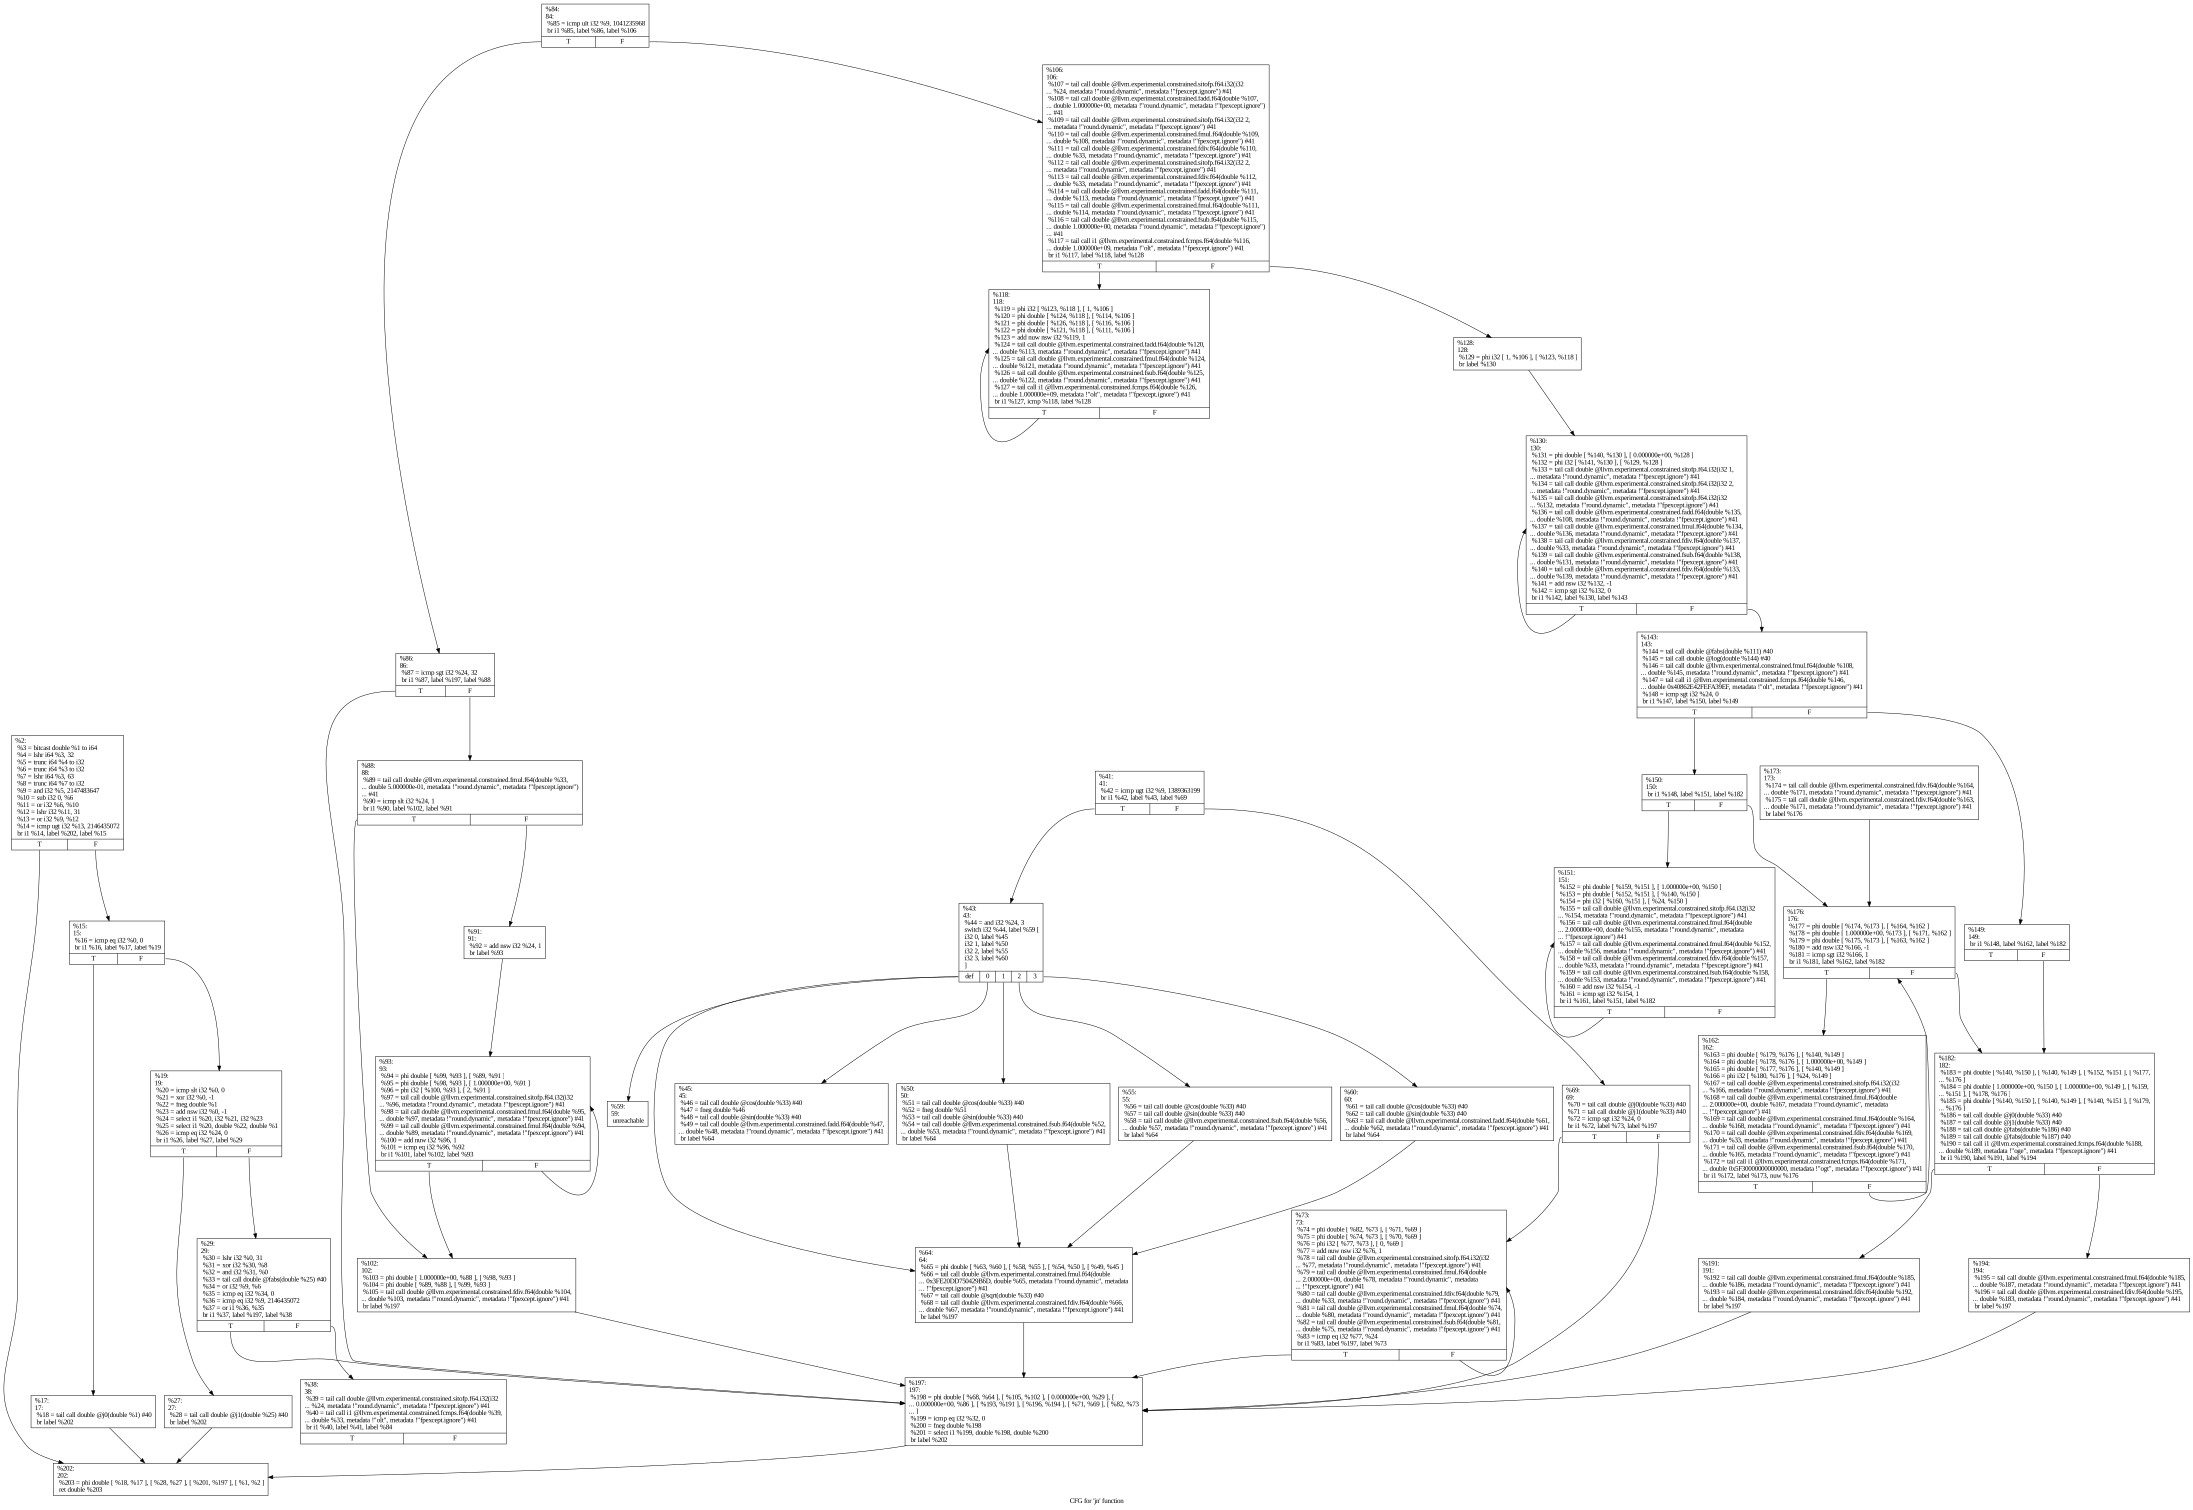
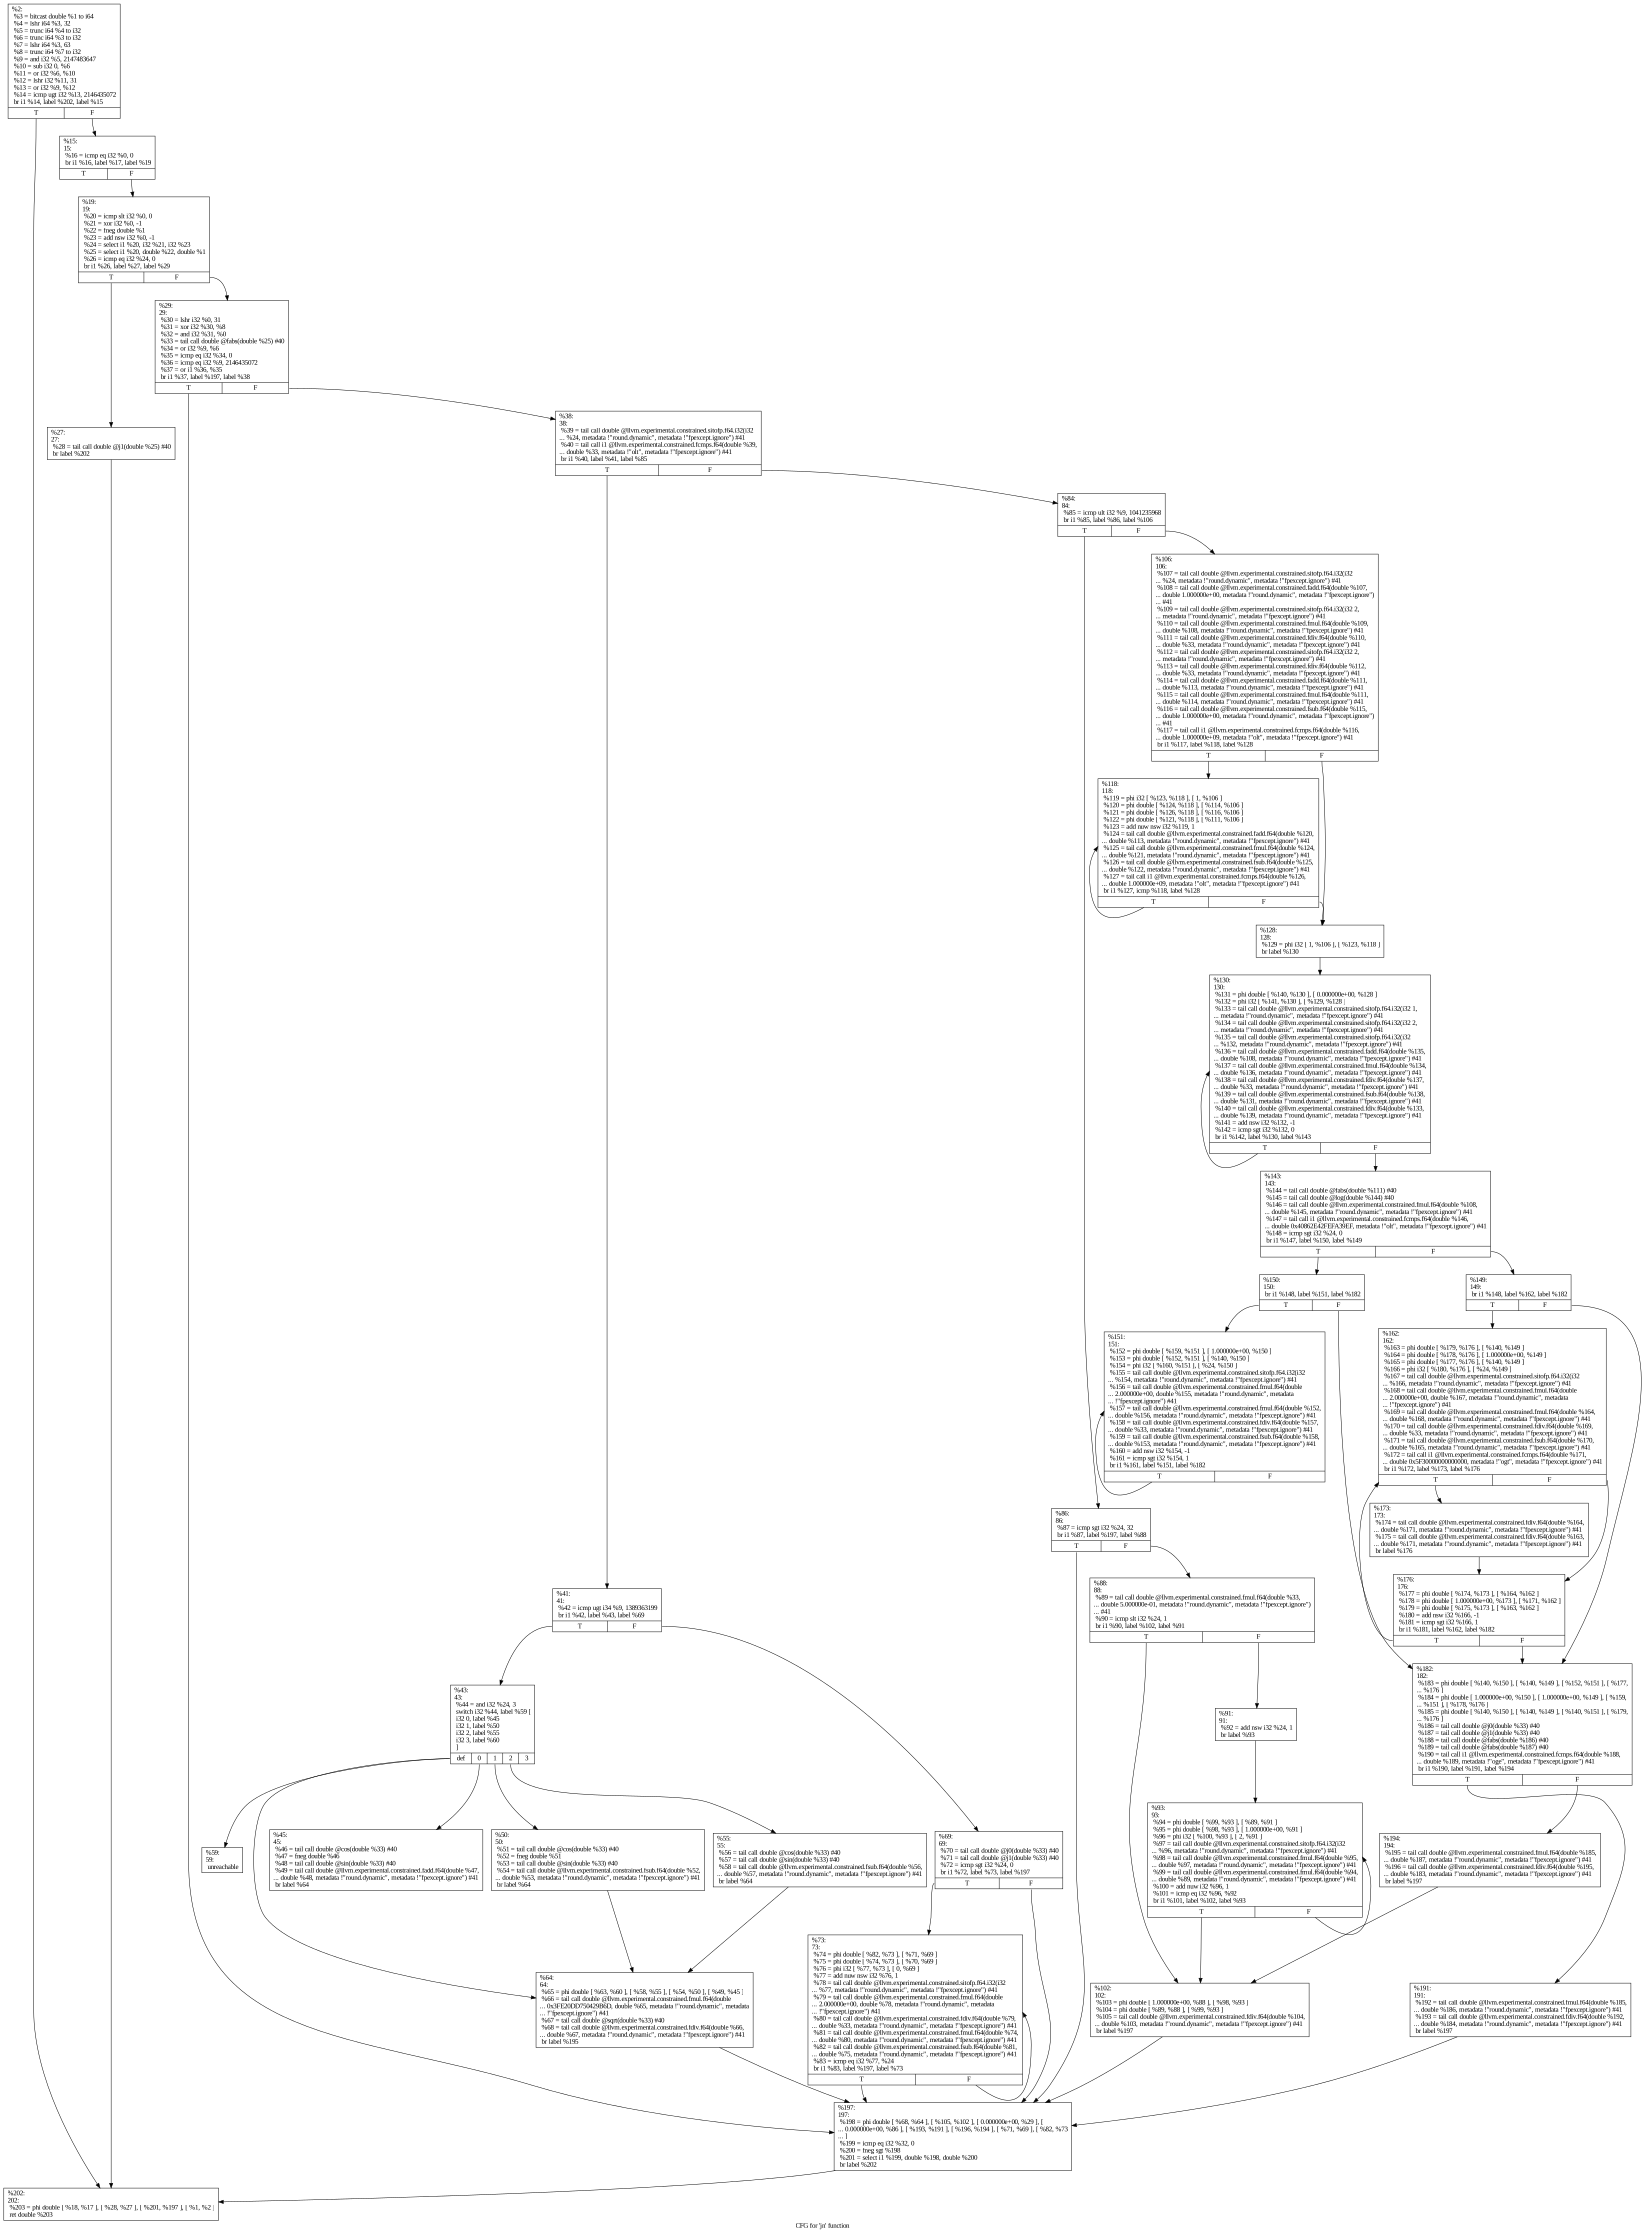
edge "%38:" -> "%84:": added
node "%41:": text "%42 = icmp ugt i32 %9, 1389363199" -> "%42 = icmp ugt i34 %9, 1389363199"
edge "%150:" -> "%176:": now "%150:" -> "%182:"
edge "%118:" -> "%128:": added
edge "%38:" -> "%41:": added
node "%60:": removed
node "%162:": text "br i1 %172, label %173, nuw %176" -> "br i1 %172, label %173, label %176"
node "%64:": text "br label %197" -> "br label %195"
edge "%149:" -> "%162:": added
edge "%194:" -> "%197:": now "%194:" -> "%102:"
node "%17:": removed
node "%197:": text "%200 = fneg double %198" -> "%200 = fneg sgt %198"
node "%38:": text "br i1 %40, label %41, label %84" -> "br i1 %40, label %41, label %85"
edge "%162:" -> "%173:": added
